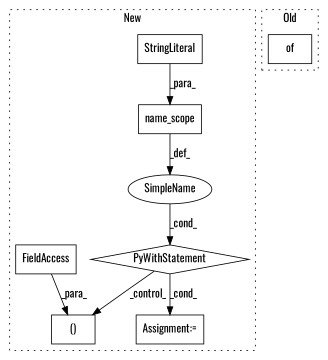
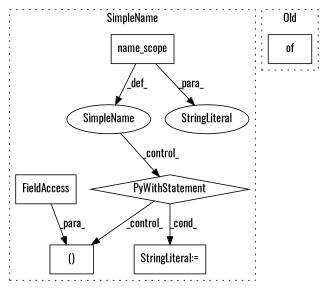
cluster "New": label "New" -> "SimpleName"
node "StringLiteral": shape box -> ellipse
edge "StringLiteral" -> "name_scope": reversed
edge "SimpleName" -> "PyWithStatement": label "_cond_" -> "_control_"
node "Assignment:=": label "Assignment:=" -> "StringLiteral:="
